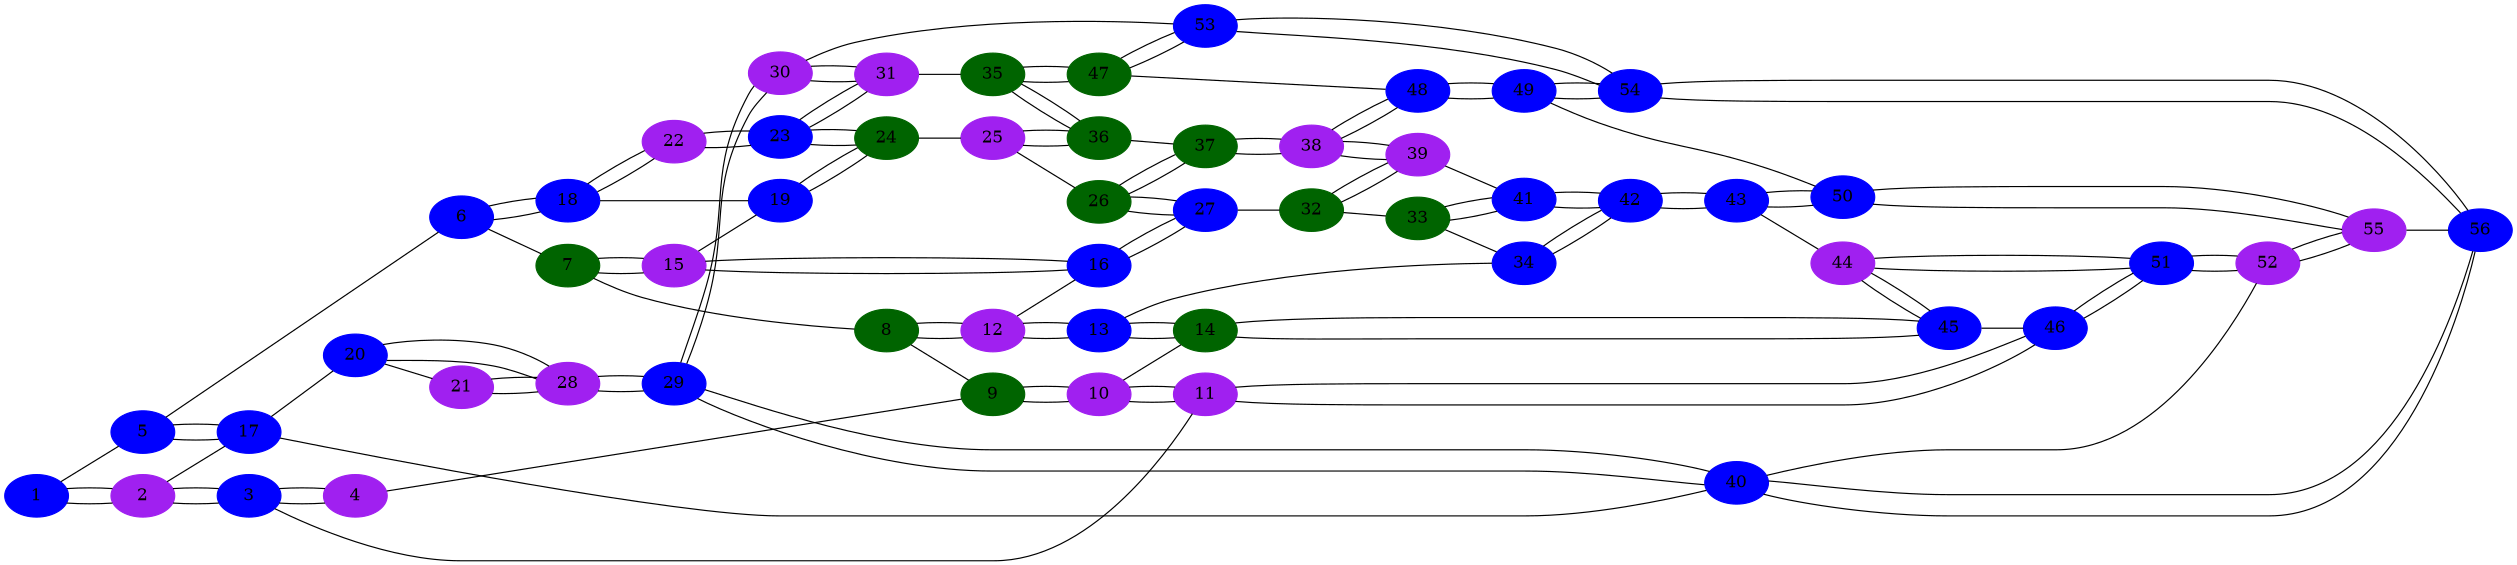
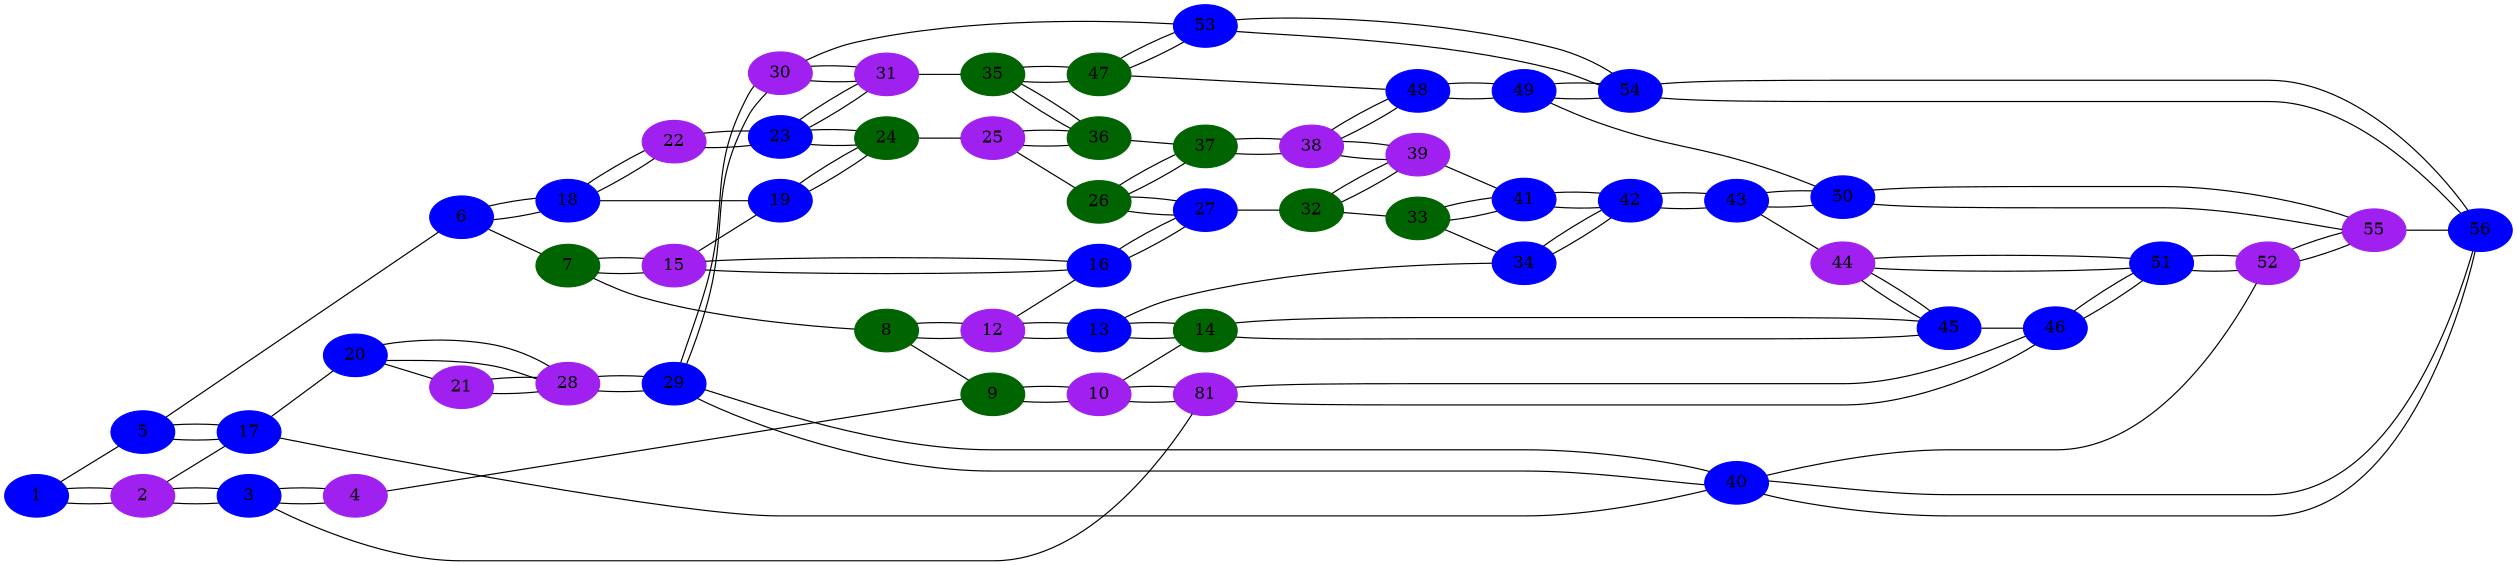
node "11": label "11" -> "81"
